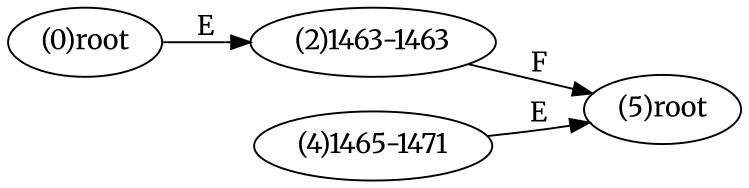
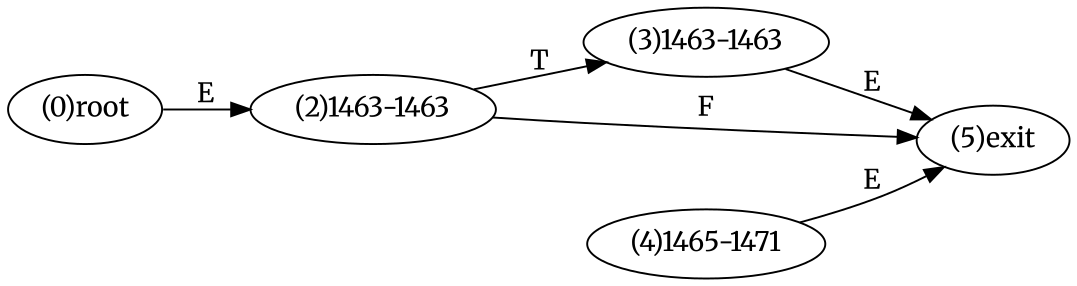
node "(3)1463-1463": added
node "(5)root": label "(5)root" -> "(5)exit"
